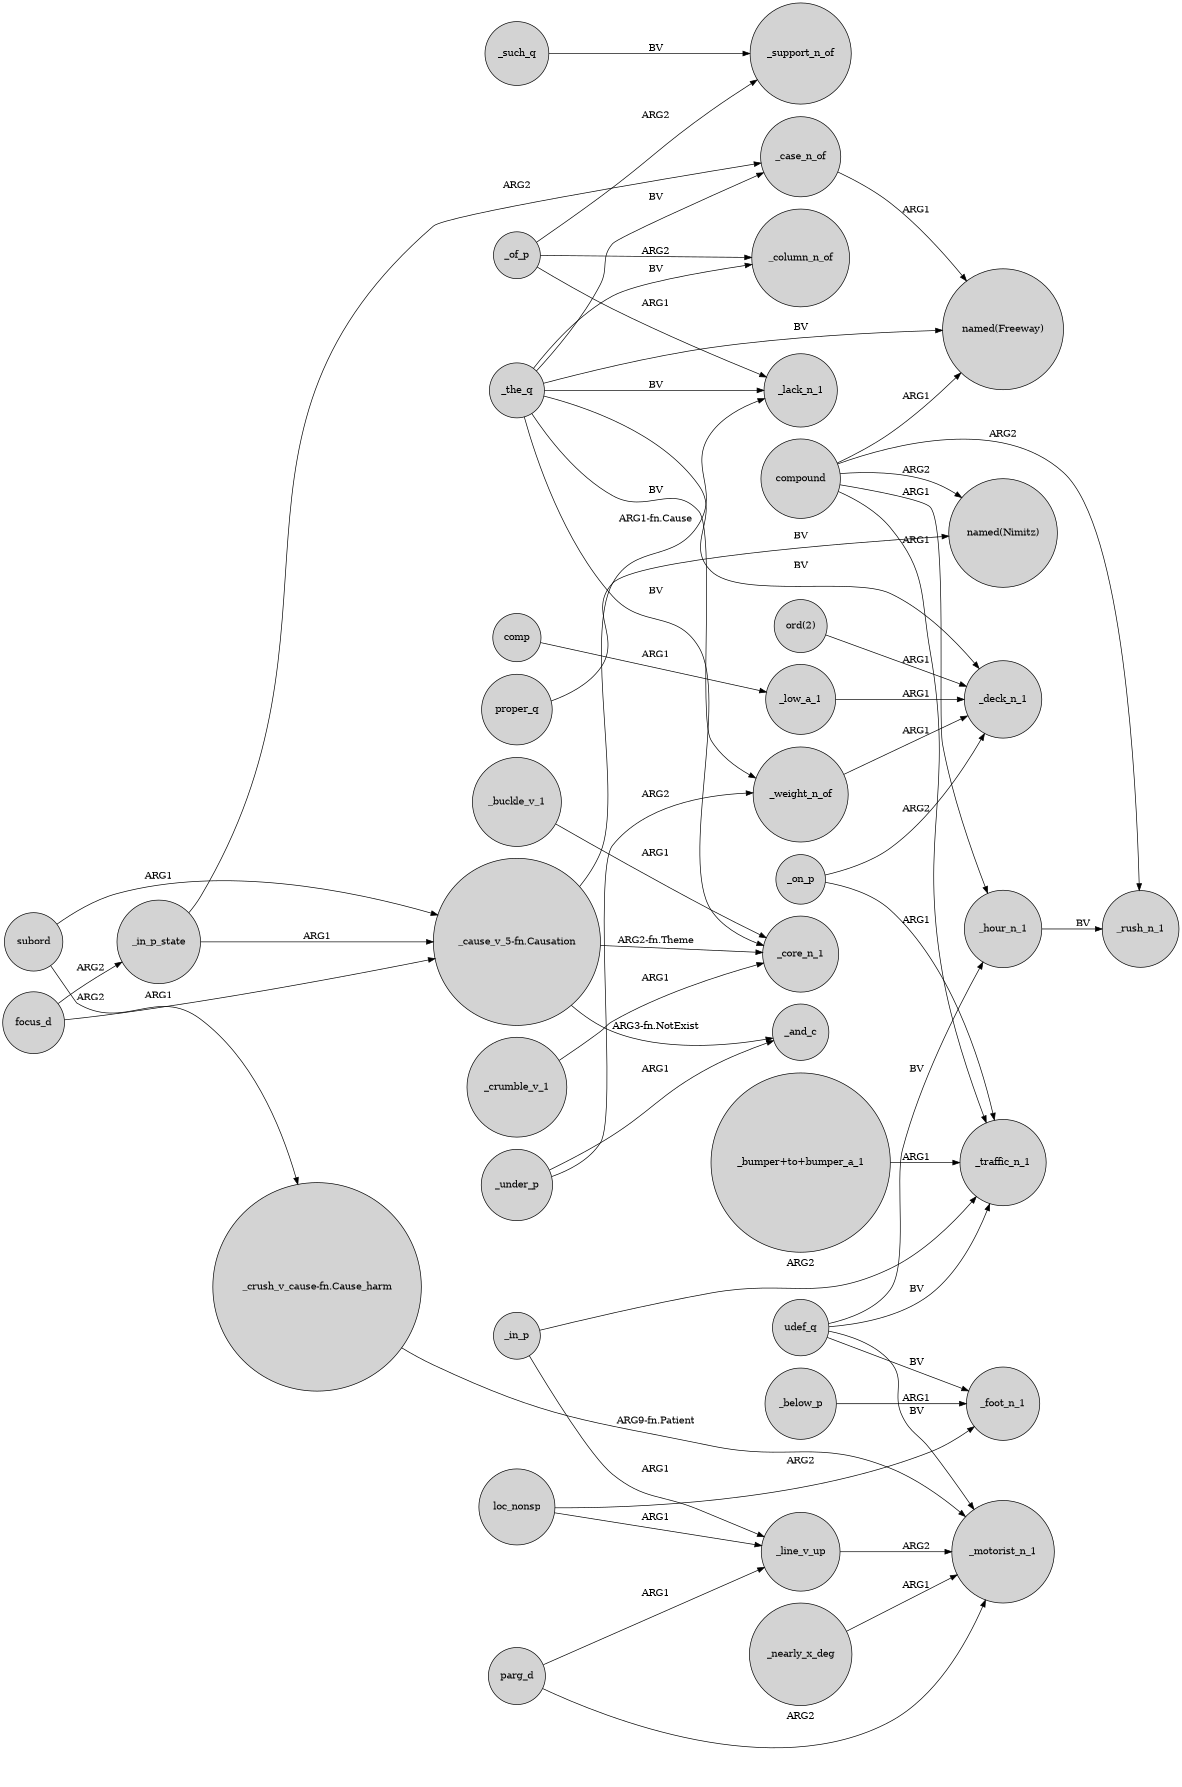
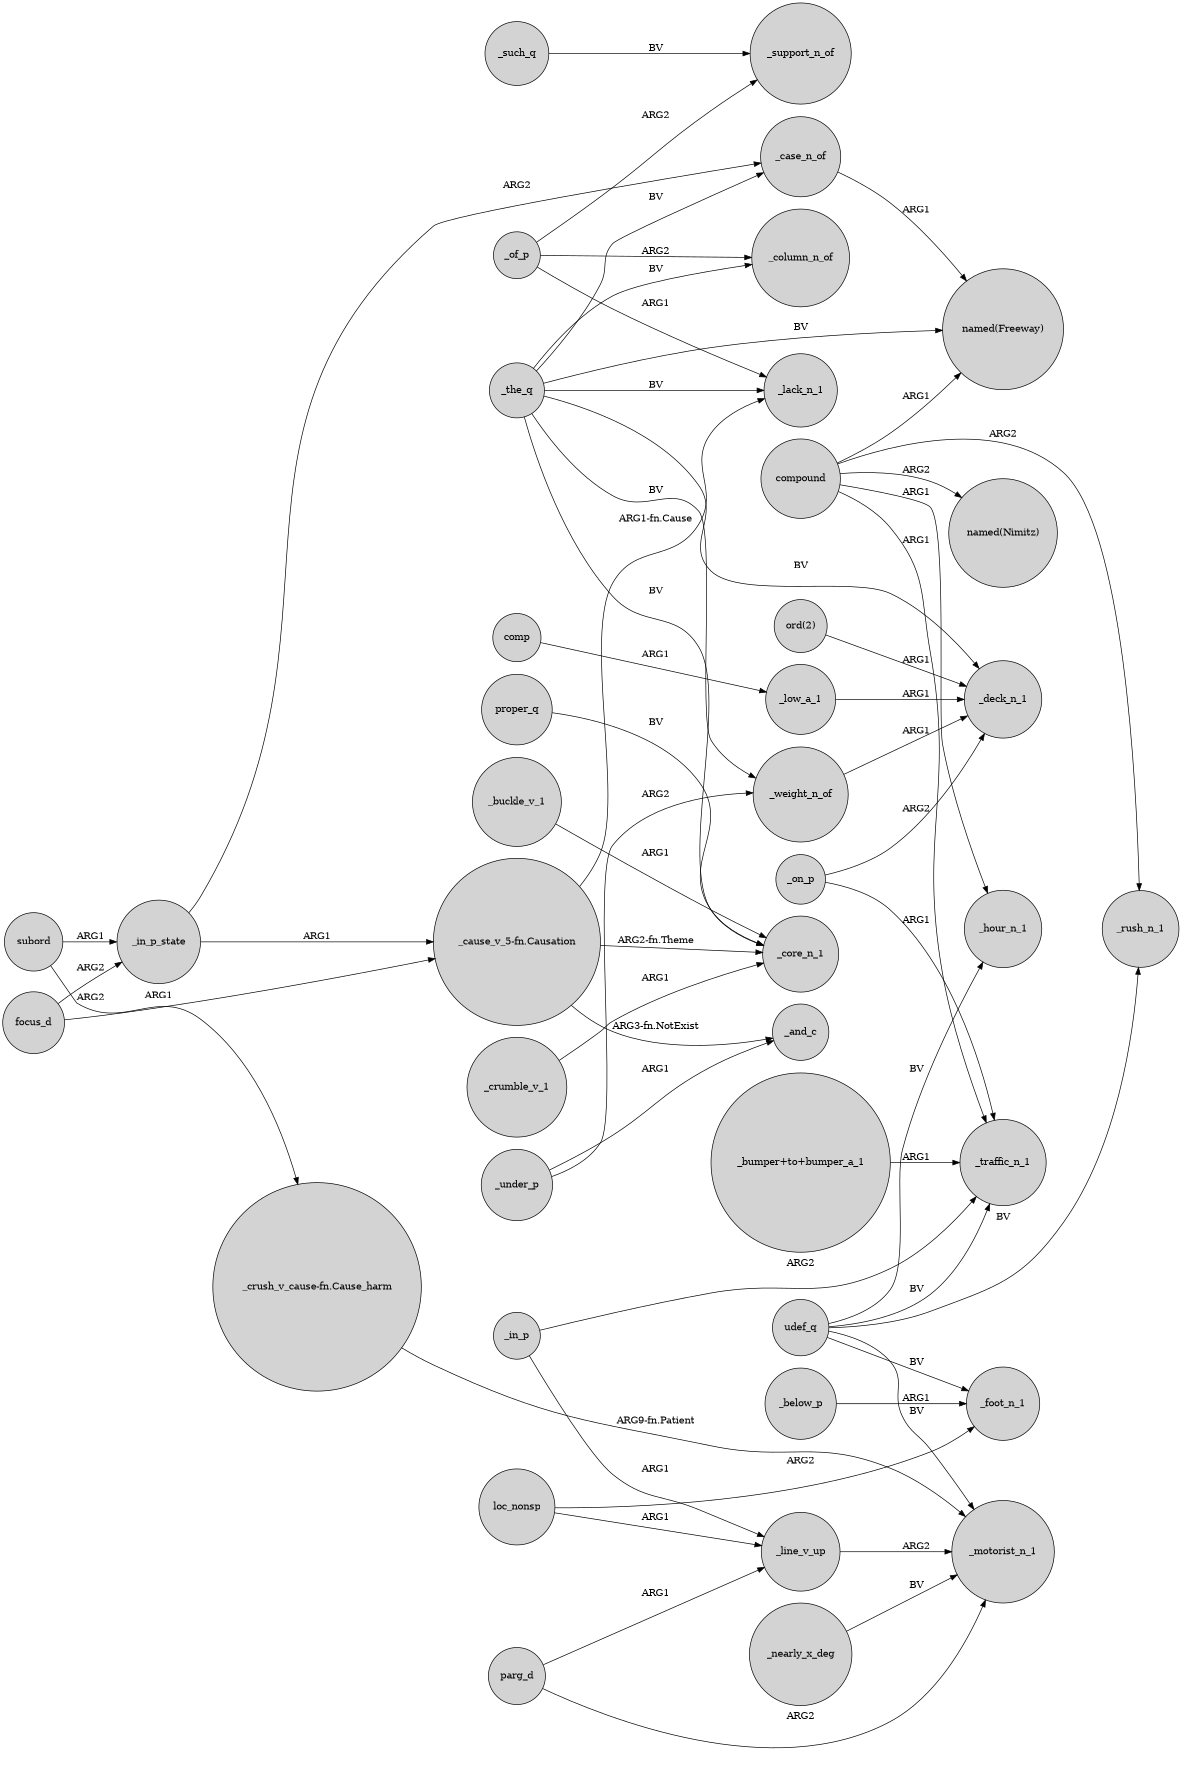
edge "proper_q" -> "named(Nimitz)": now "proper_q" -> "_core_n_1"
edge "subord" -> "_cause_v_5-fn.Causation": now "subord" -> "_in_p_state"
edge "_hour_n_1" -> "_rush_n_1": now "udef_q" -> "_rush_n_1"
edge "_nearly_x_deg" -> "_motorist_n_1": label "ARG1" -> "BV"
